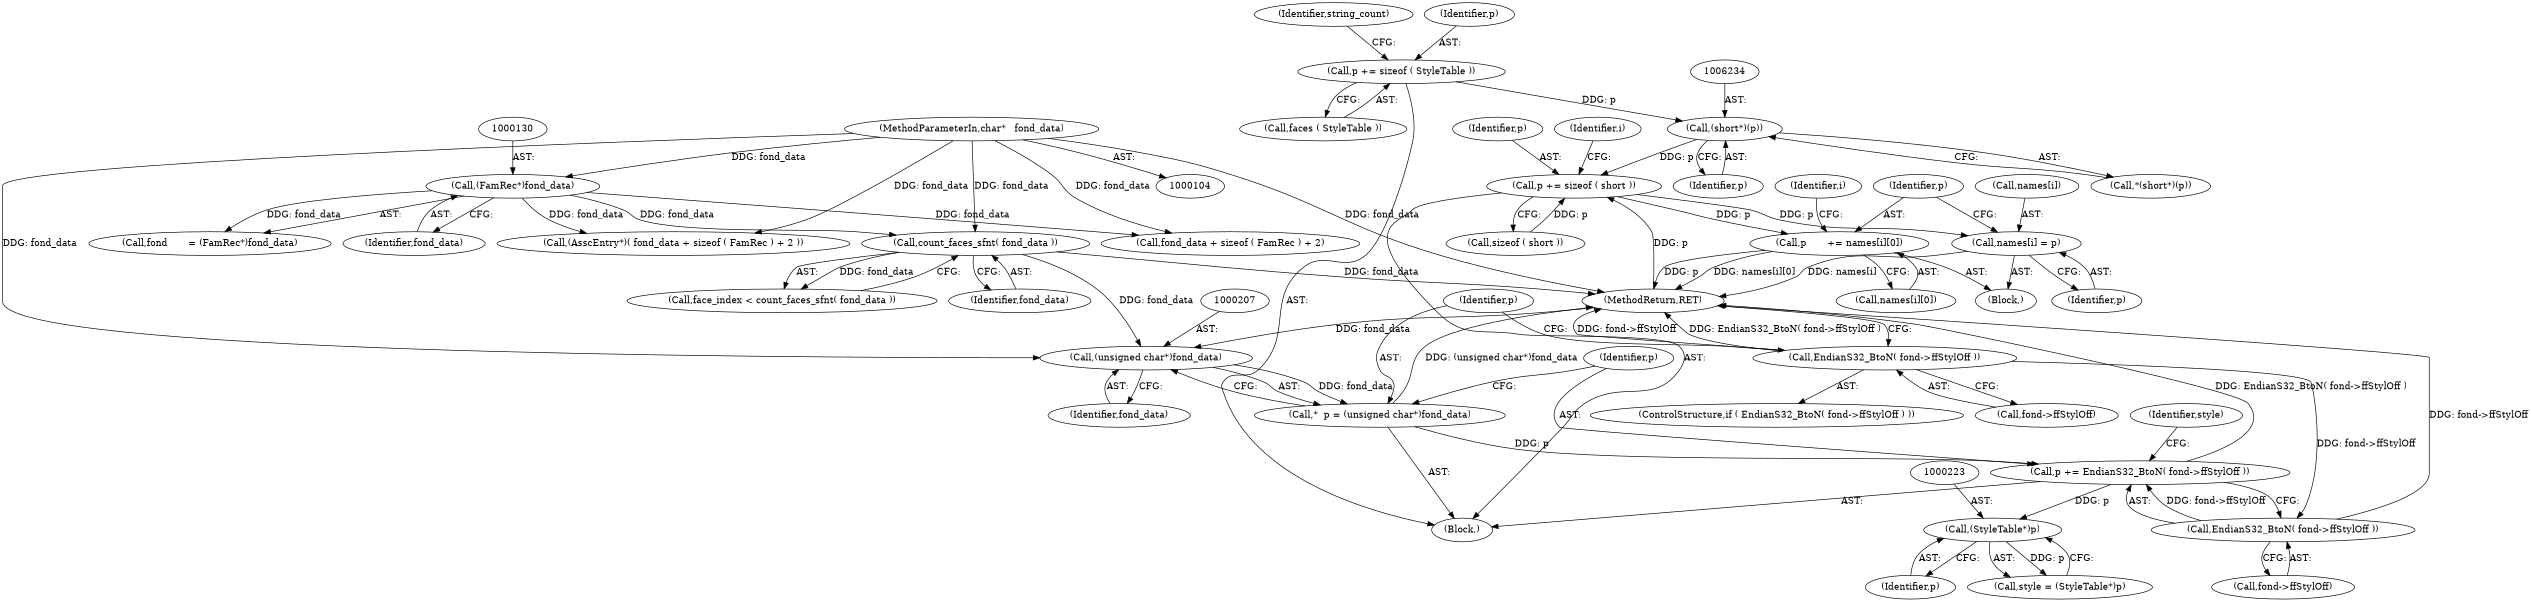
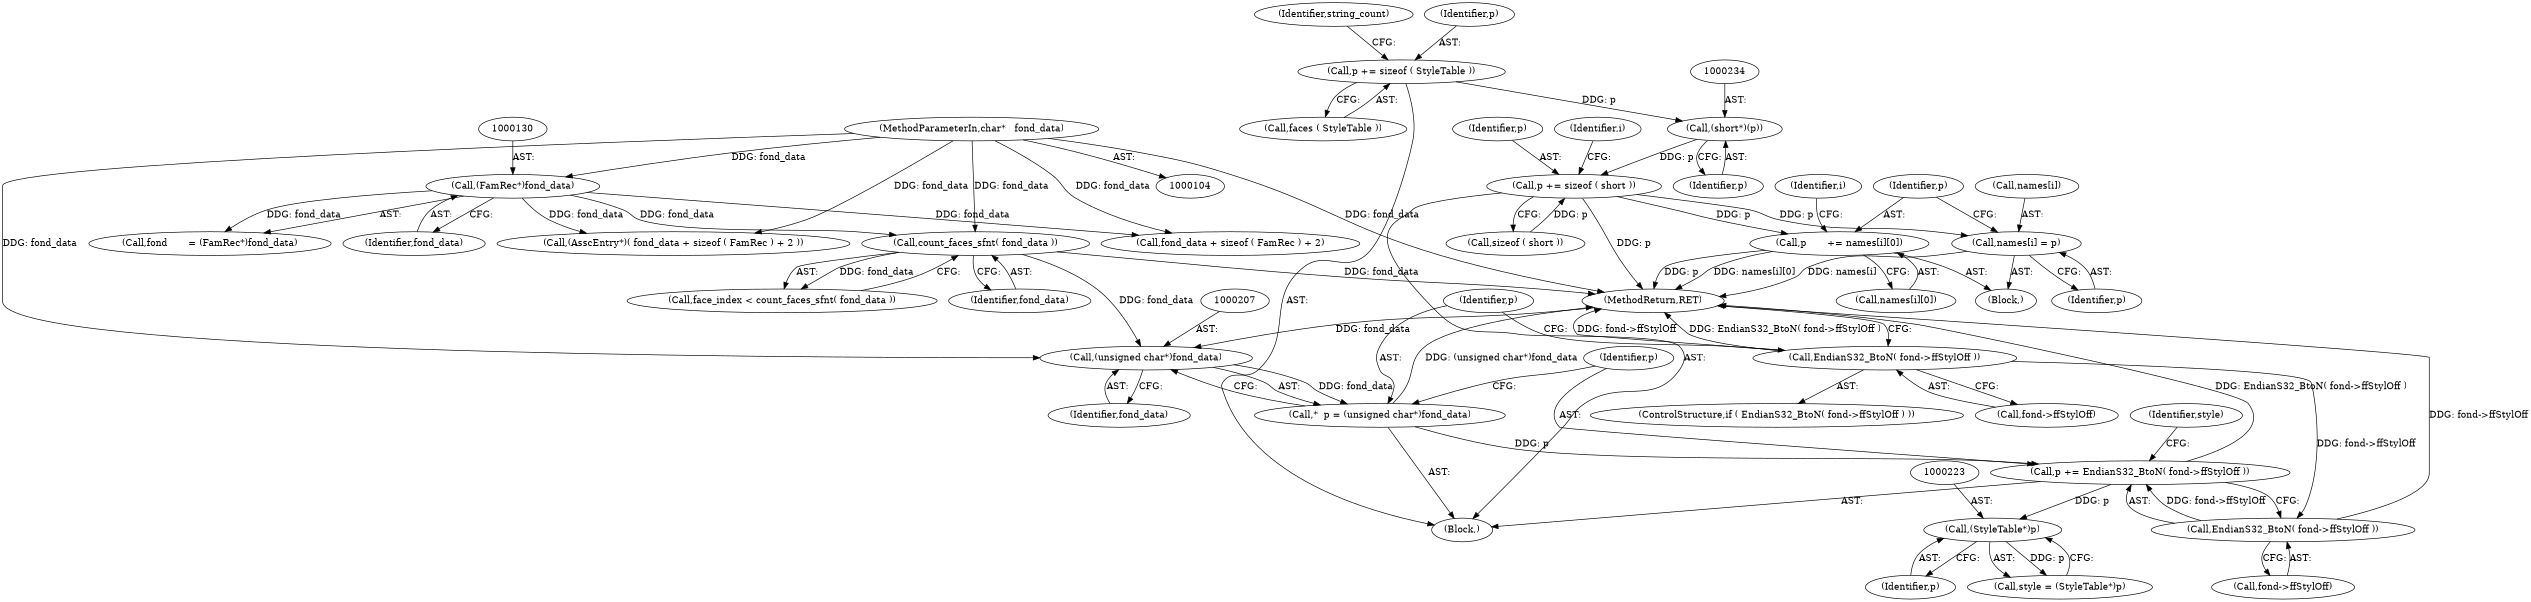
node "1006234": label "1006234" -> "1000234"
node "(Call,*(short*)(p))": removed
edge "(MethodReturn,RET)" -> "(Call,p += sizeof ( short ))": reversed
